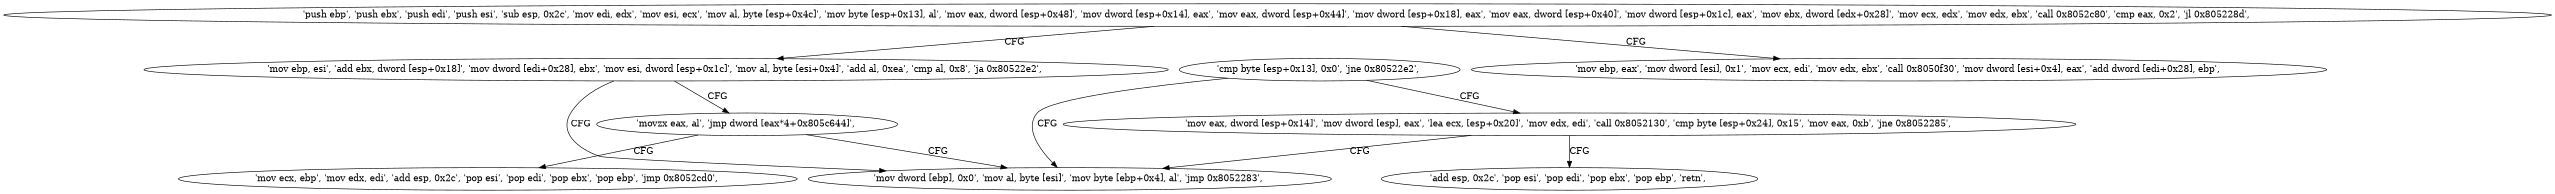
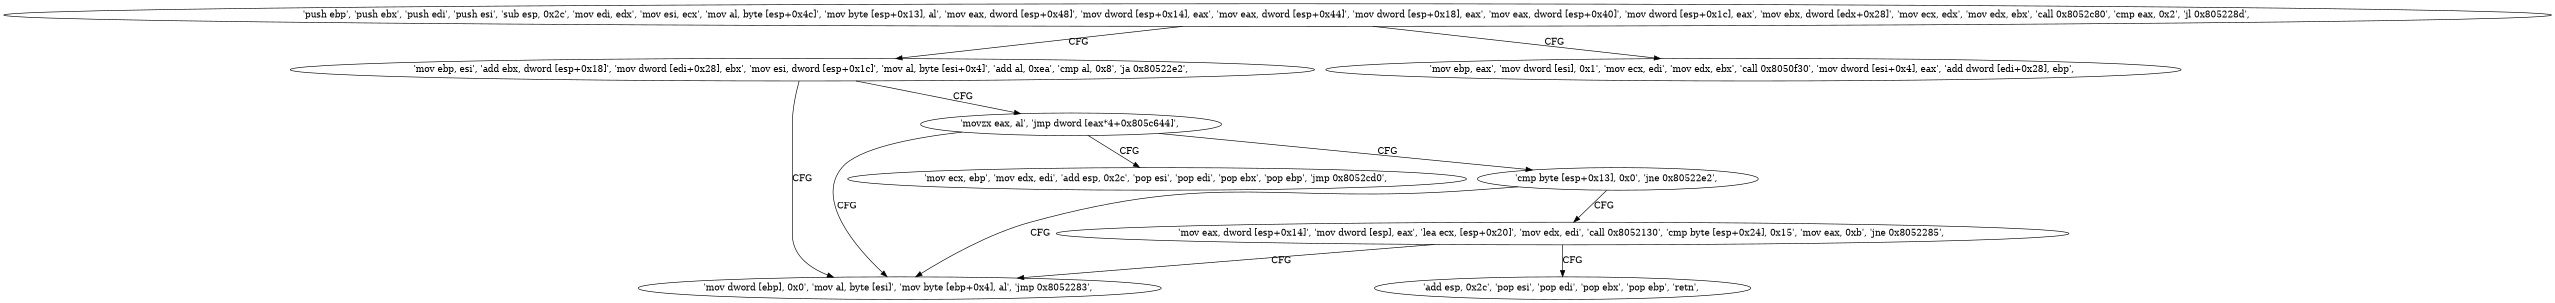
edge "'movzx eax, al', 'jmp dword [eax*4+0x805c644]'," -> "'cmp byte [esp+0x13], 0x0', 'jne 0x80522e2',": added, label "CFG"
